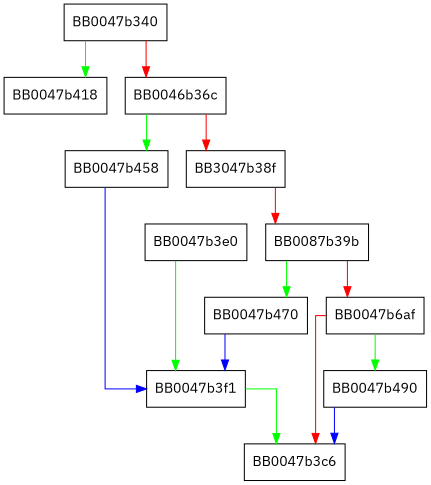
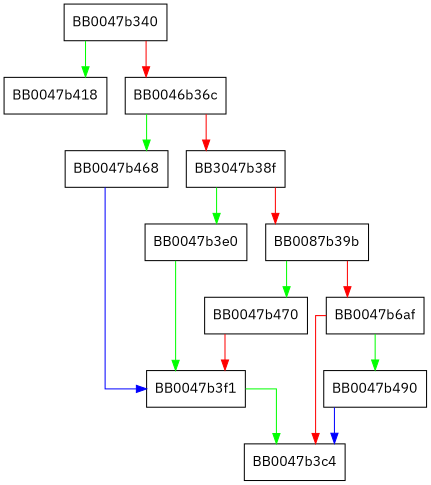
node "BB0047b458": label "BB0047b458" -> "BB0047b468"
edge "BB3047b38f" -> "BB0047b3e0": added
edge "BB0047b470" -> "BB0047b3f1": color blue -> red
node "BB0047b3c6": label "BB0047b3c6" -> "BB0047b3c4"
